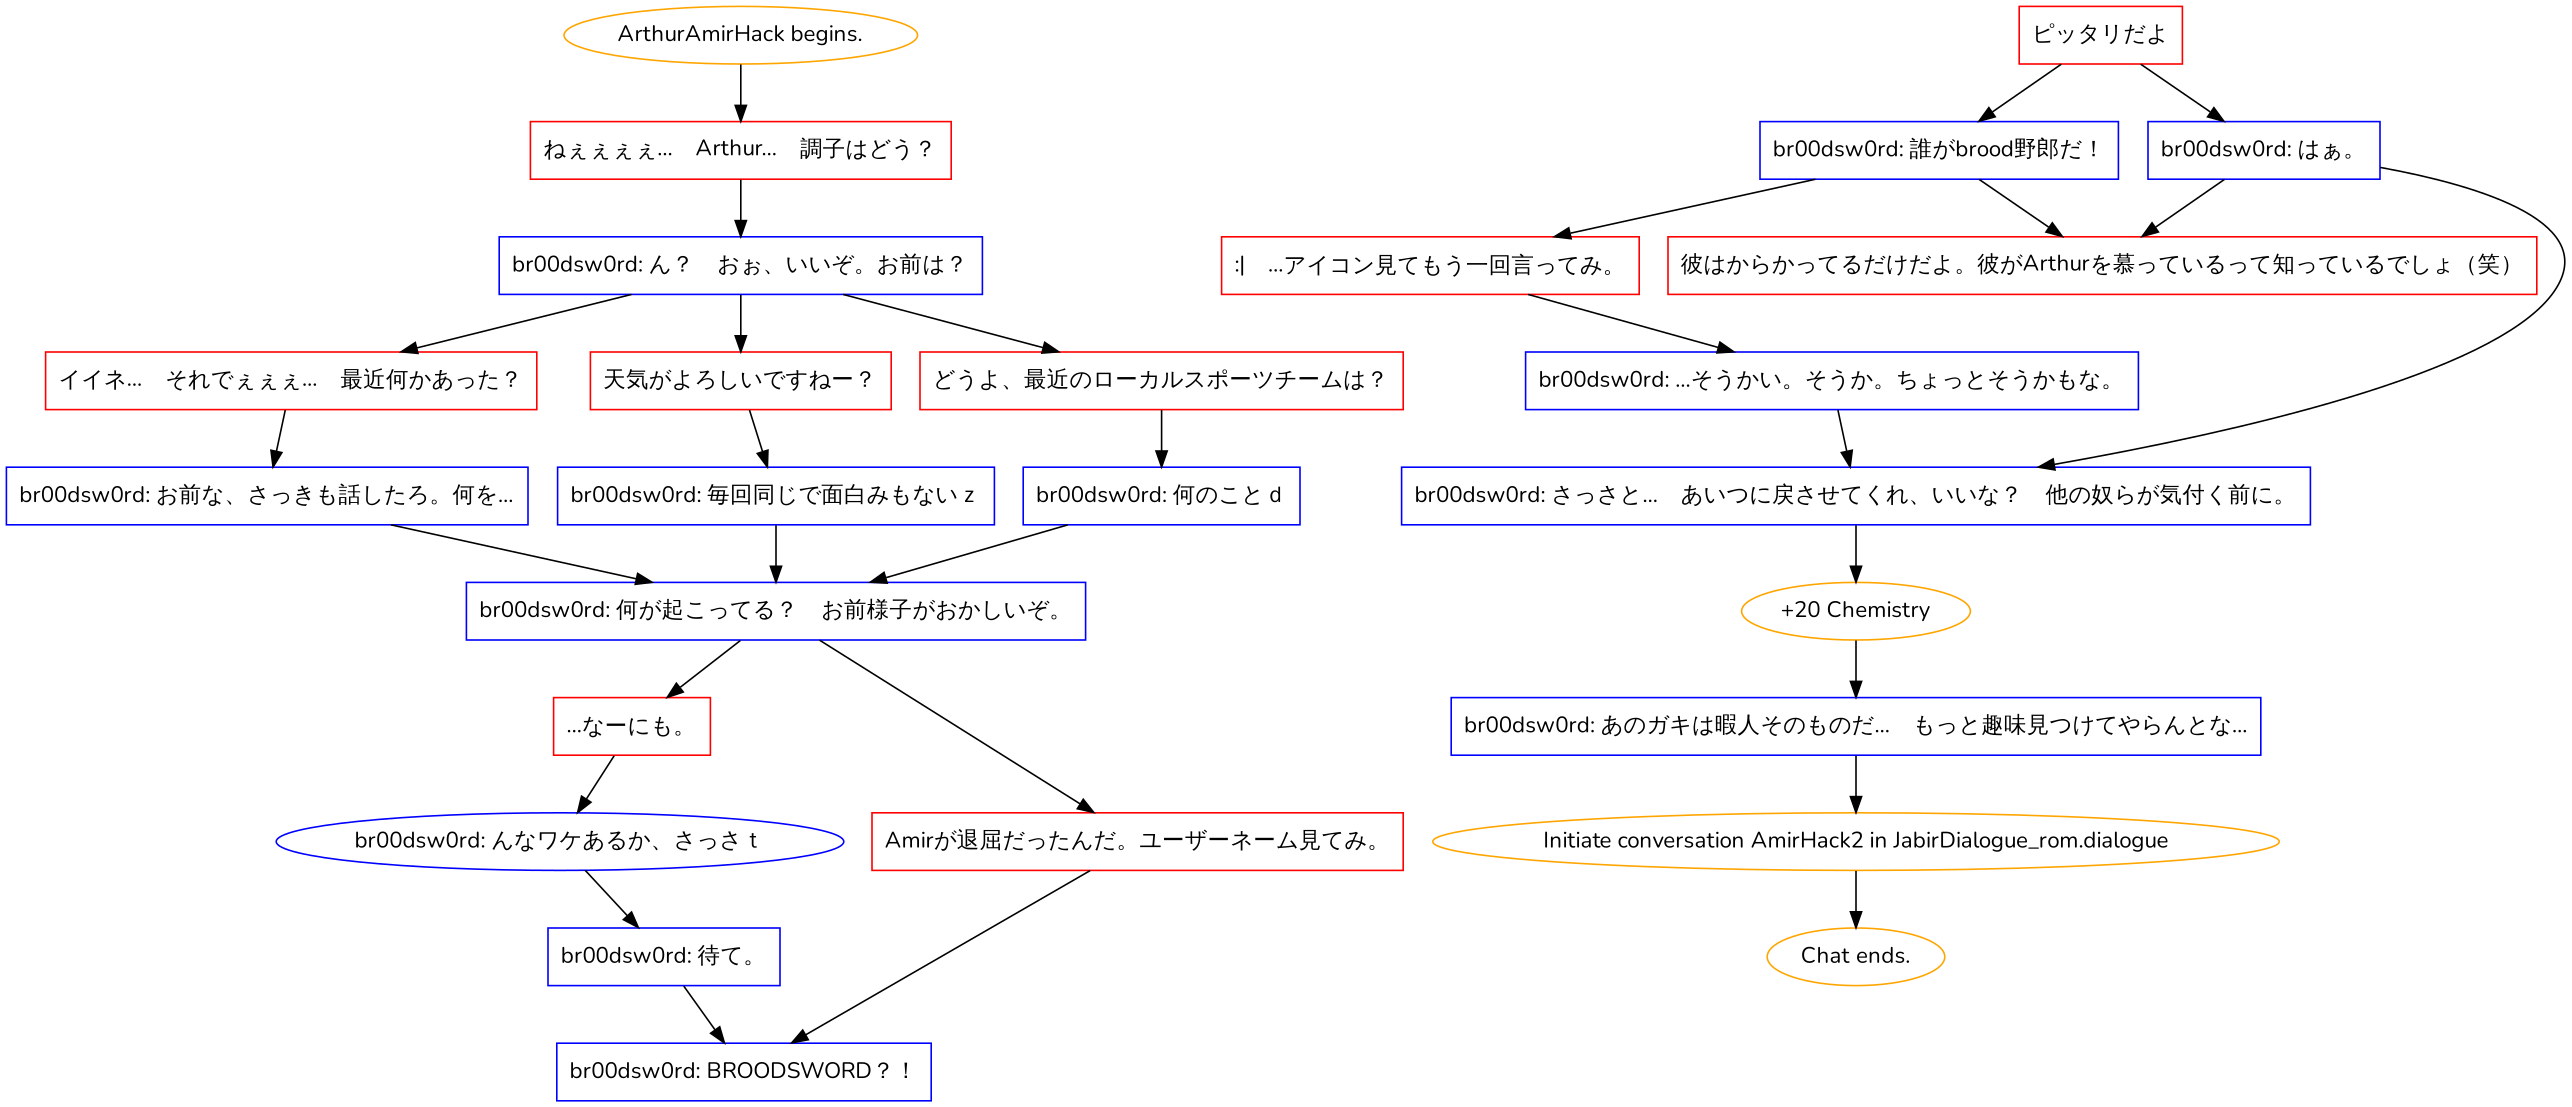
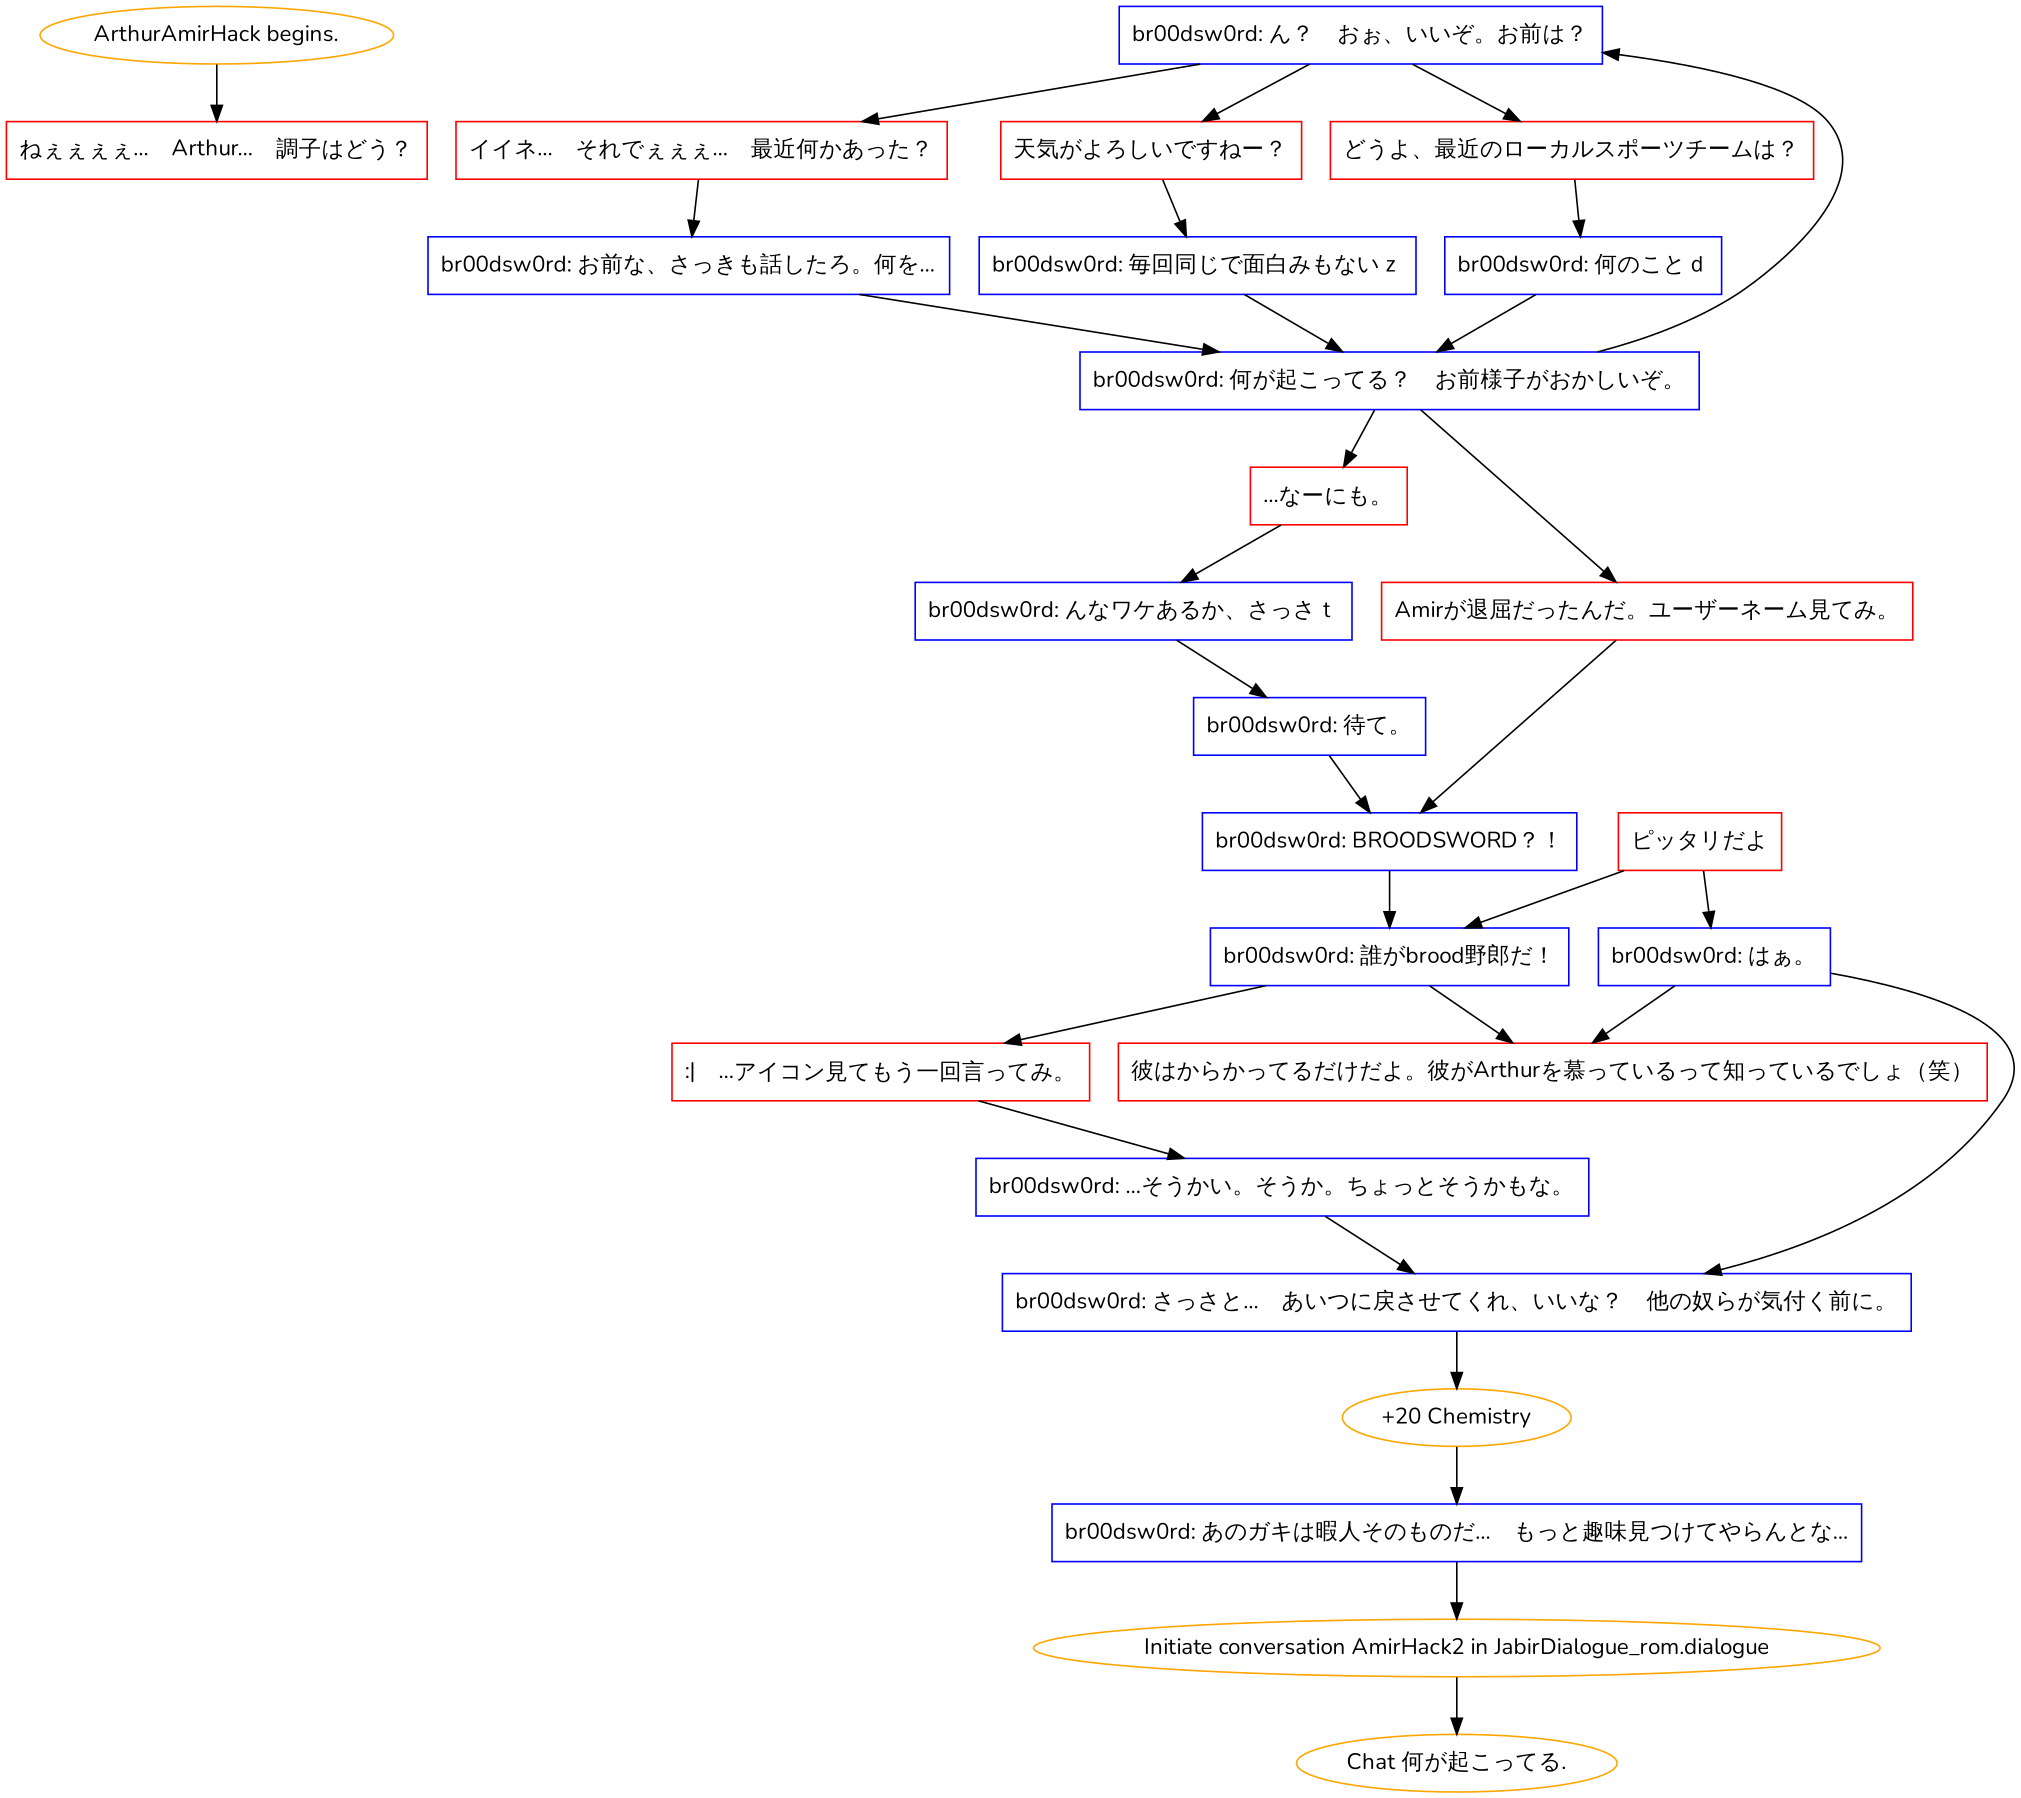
edge "ねぇぇぇぇ…　Arthur…　調子はどう？" -> "br00dsw0rd: ん？　おぉ、いいぞ。お前は？": now "br00dsw0rd: 何が起こってる？　お前様子がおかしいぞ。" -> "br00dsw0rd: ん？　おぉ、いいぞ。お前は？"
node "br00dsw0rd: んなワケあるか、さっさｔ": shape ellipse -> box
edge "br00dsw0rd: BROODSWORD？！" -> "br00dsw0rd: 誰がbrood野郎だ！": added
node "Chat ends.": label "Chat ends." -> "Chat 何が起こってる."
